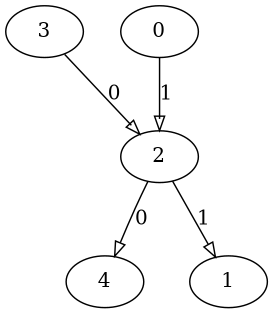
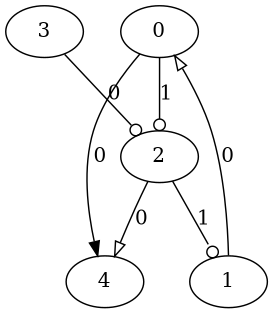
edge "0" -> "2": arrowhead onormal -> odot
edge "3" -> "2": arrowhead onormal -> odot
edge "0" -> "4": added, label "0"
edge "1" -> "0": added, label "0"
edge "2" -> "1": arrowhead onormal -> odot
